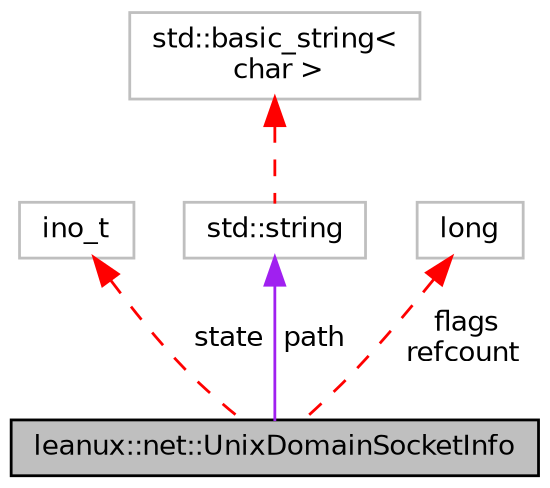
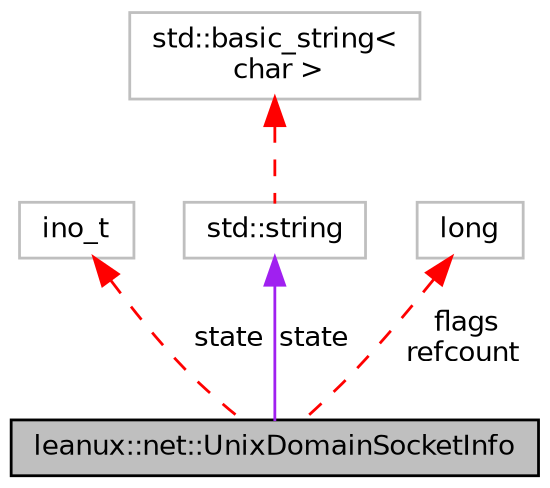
edge "leanux::net::UnixDomainSocketInfo" -> "std::string": label " path" -> " state"
